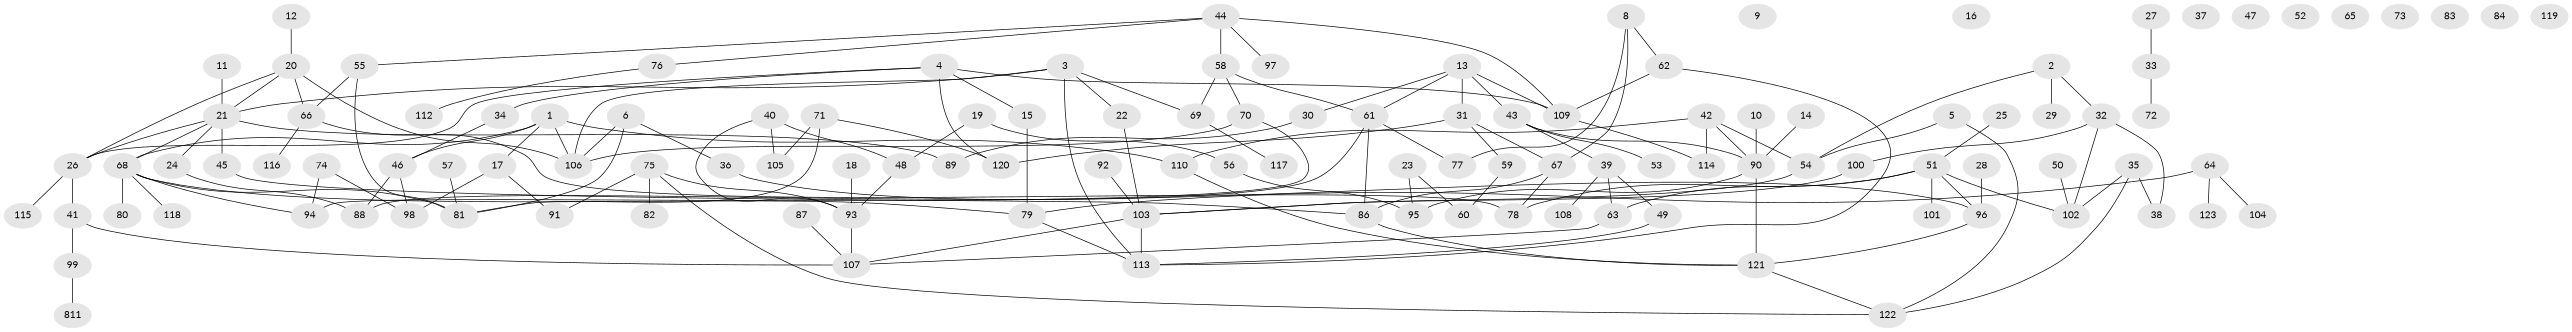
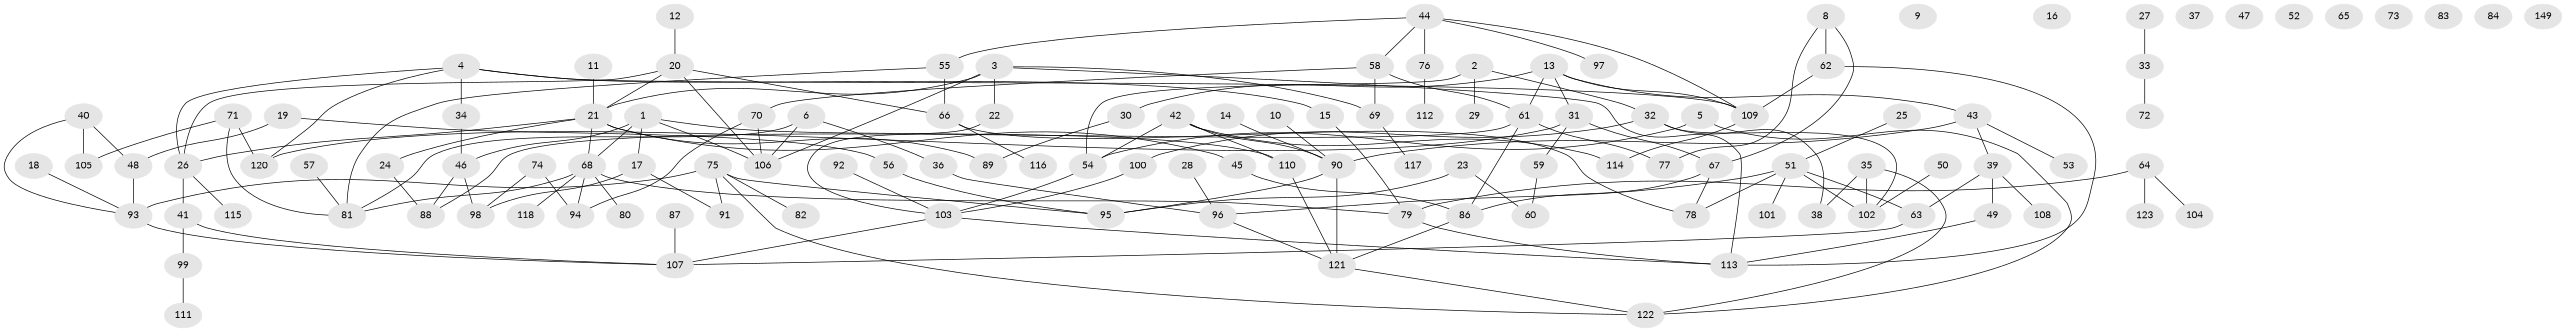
node "119": label "119" -> "149"
edge "75" -- "95": added
node "811": label "811" -> "111"
